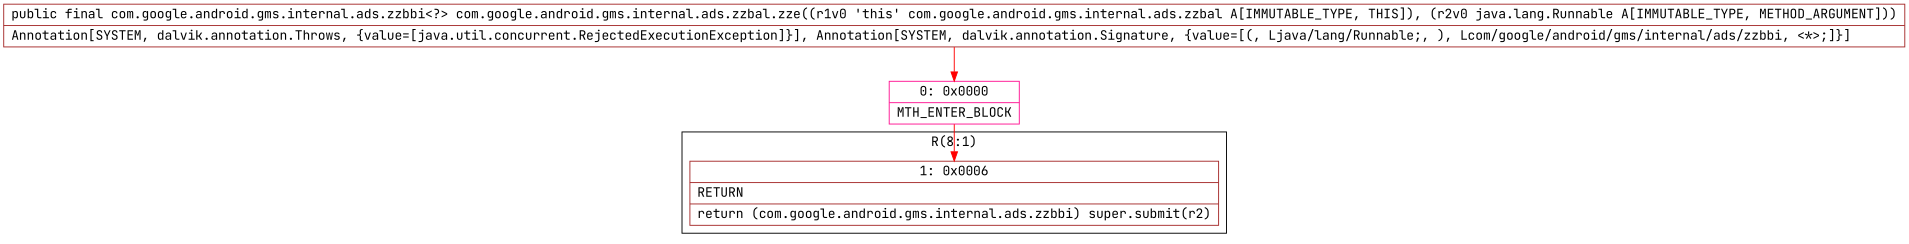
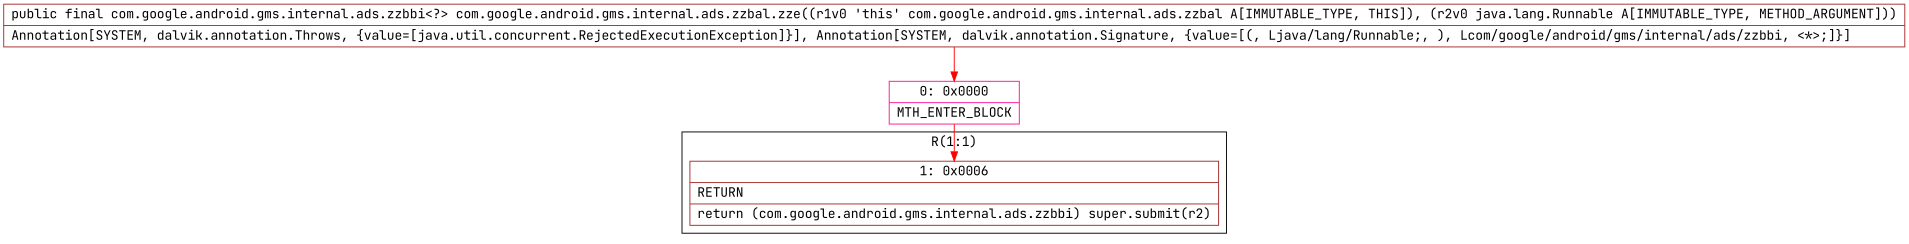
cluster "R(8:1)": label "R(8:1)" -> "R(1:1)"
